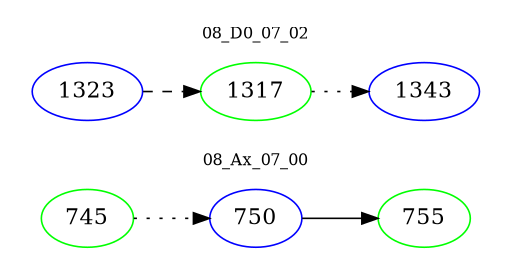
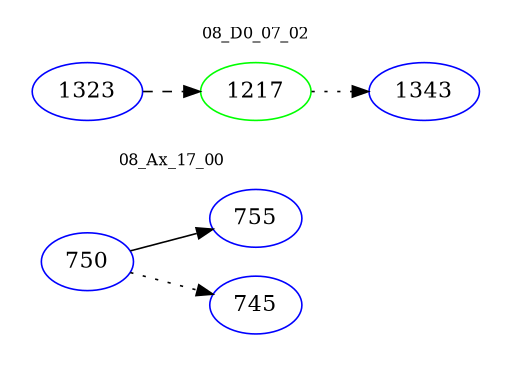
node "1317": label "1317" -> "1217"
cluster "08_Ax_07_00": label "08_Ax_07_00" -> "08_Ax_17_00"
node "745": color green -> blue
edge "745" -> "750": reversed
node "755": color green -> blue
